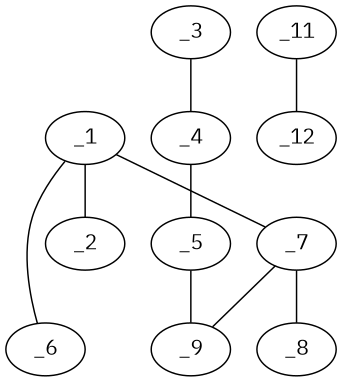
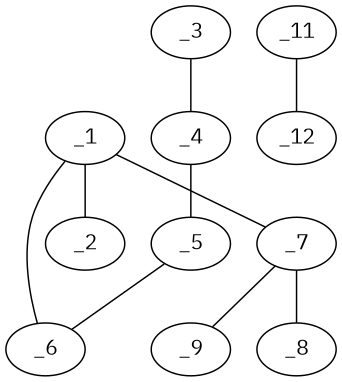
edge "_5" -- "_9": now "_5" -- "_6"
